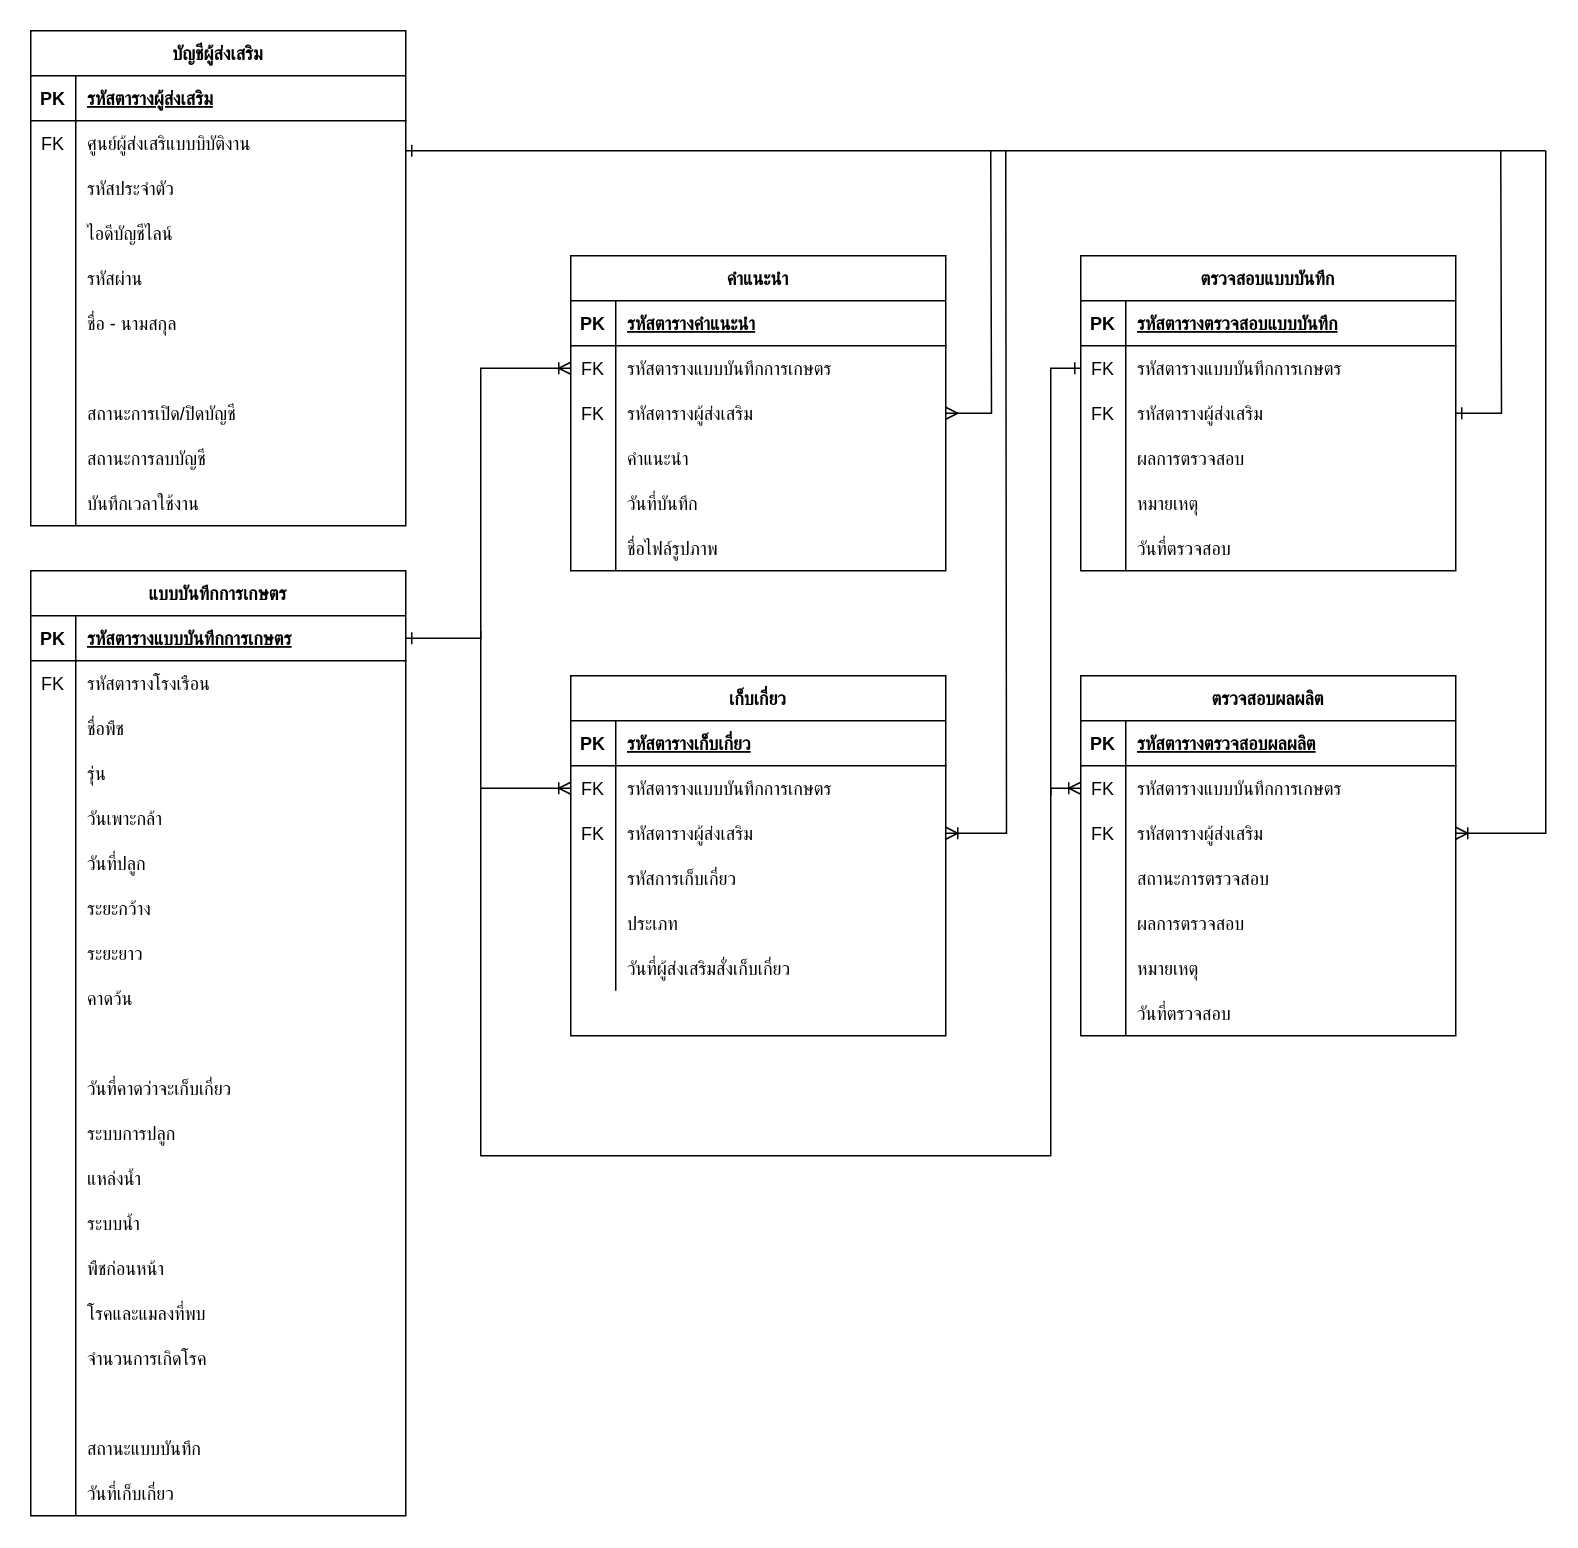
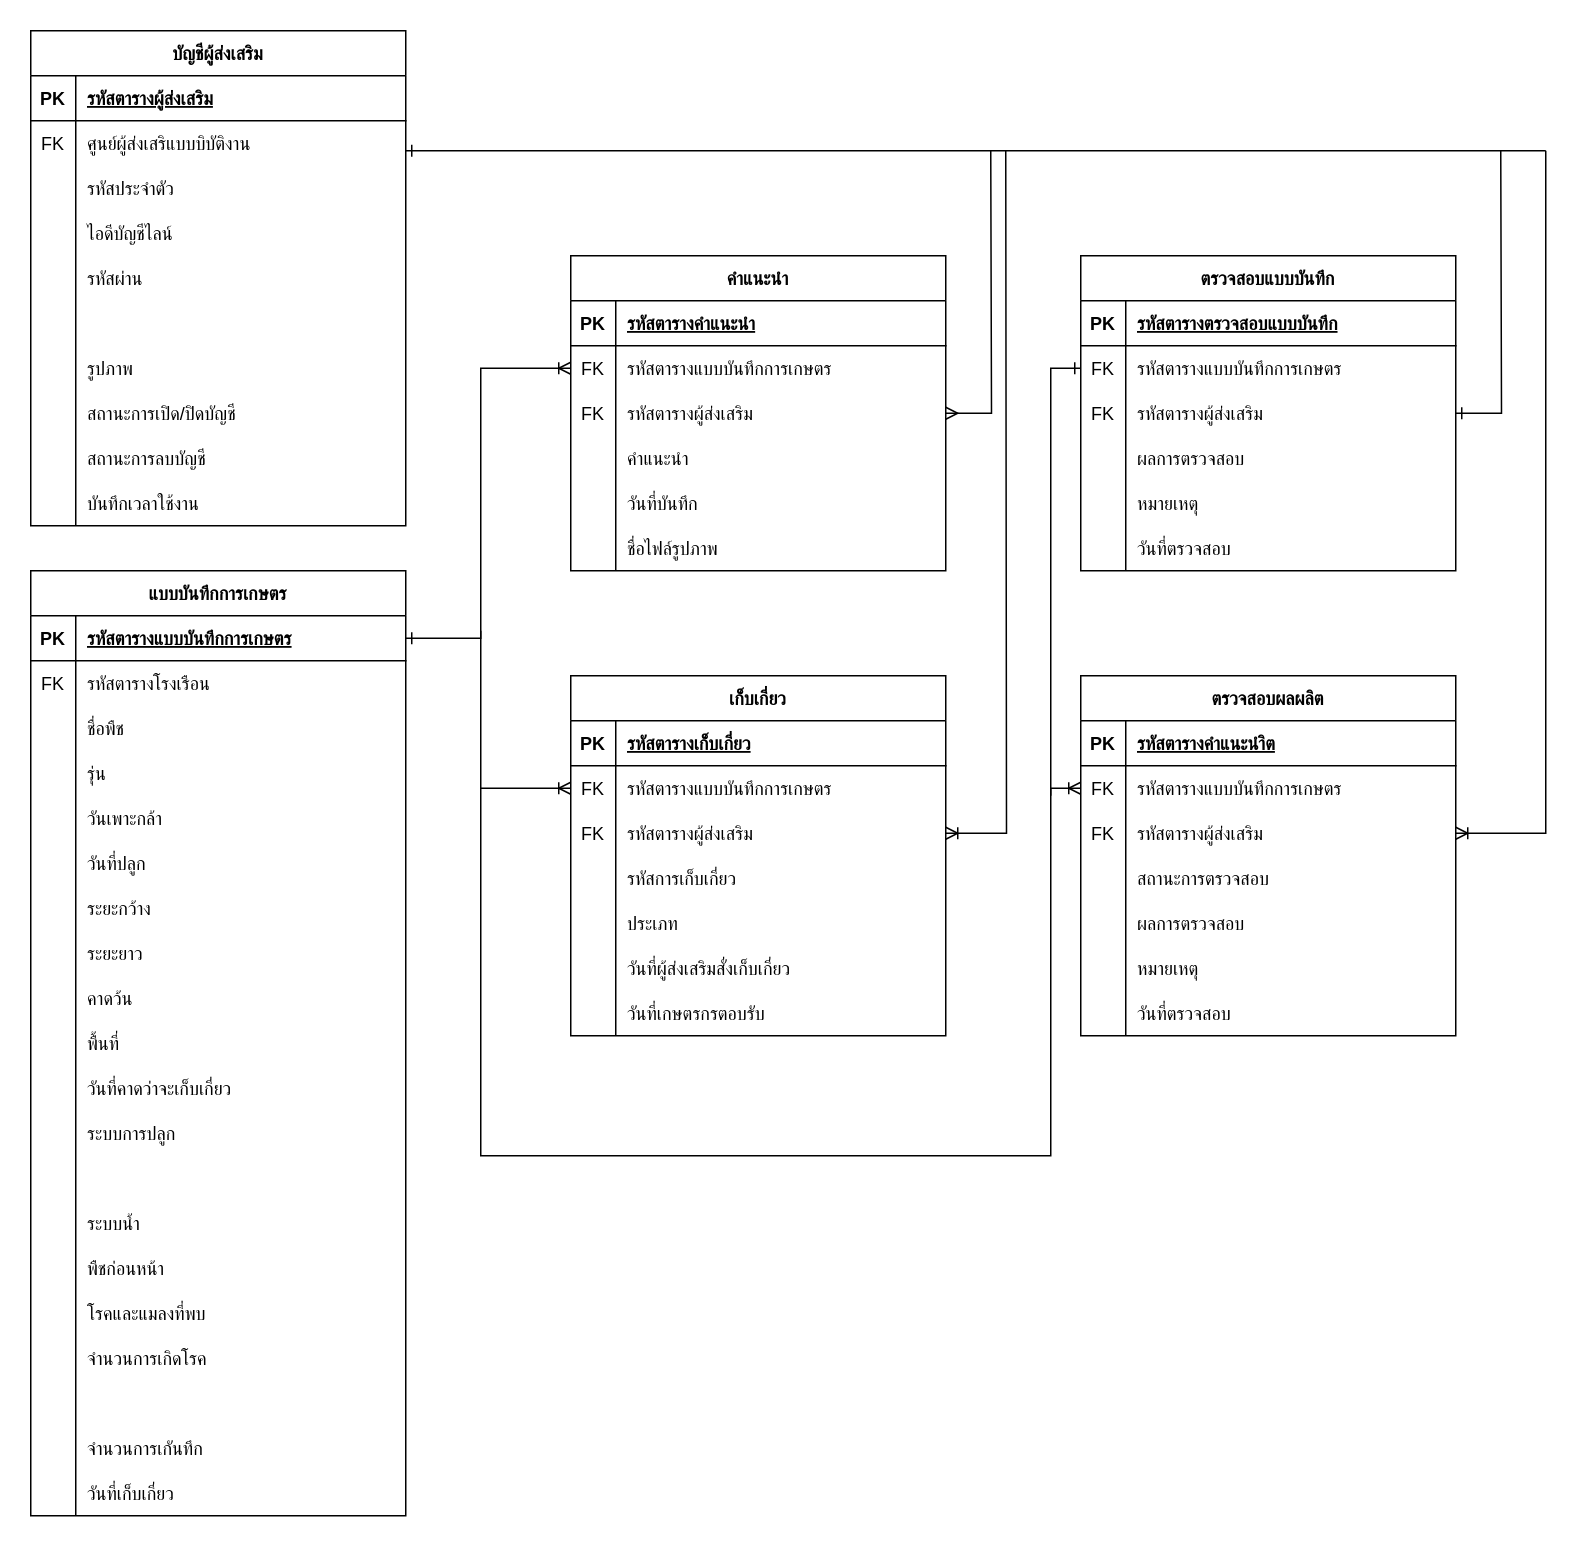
node "ชื่อ - นามสกุล": removed
node "รูปภาพ": added
node "รหัสตารางตรวจสอบผลผลิต": label "รหัสตารางตรวจสอบผลผลิต" -> "รหัสตารางคำแนะนำิต"
node "วันที่เกษตรกรตอบรับ": added
node "พื้นที่": added
node "แหล่งน้ำ": removed
node "สถานะแบบบันทึก": label "สถานะแบบบันทึก" -> "จำนวนการเกันทึก"
